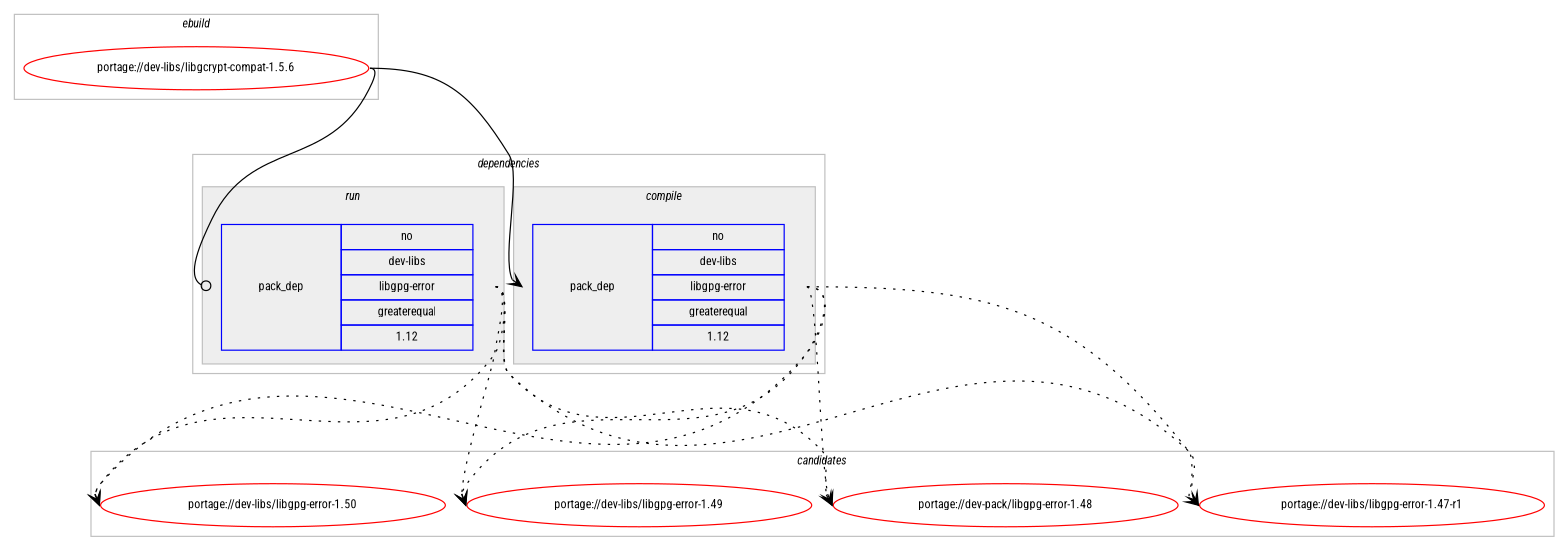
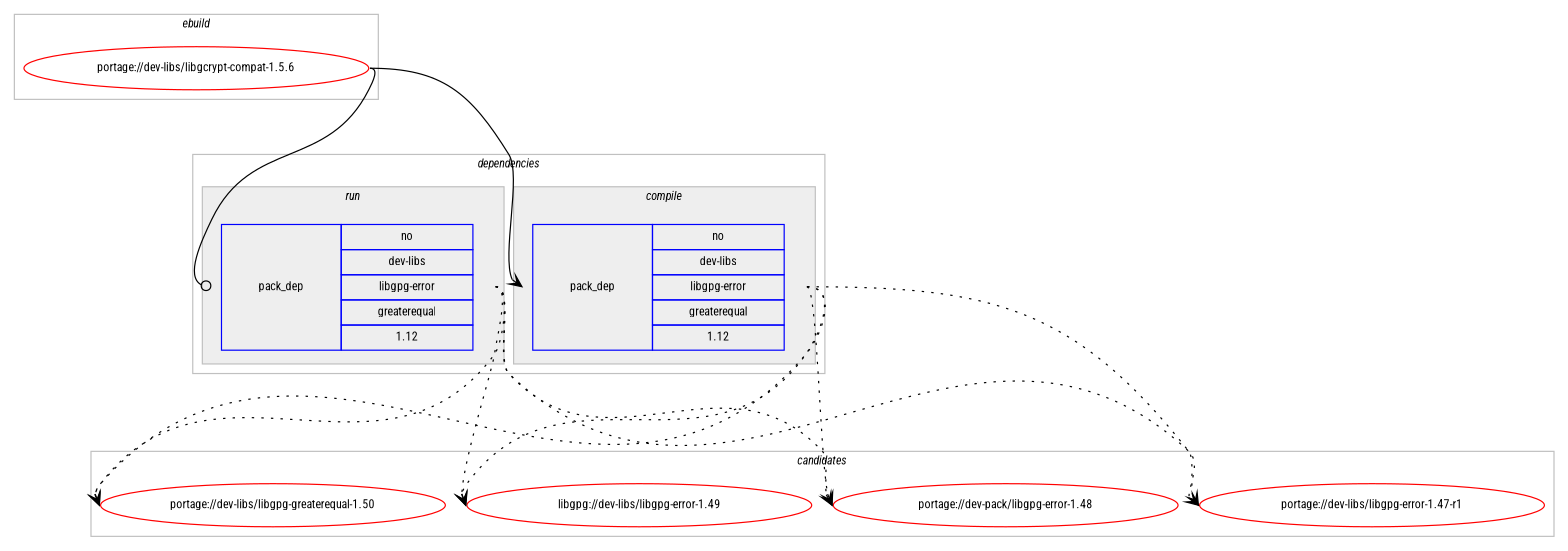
node "portage://dev-libs/libgpg-error-1.50": label "portage://dev-libs/libgpg-error-1.50" -> "portage://dev-libs/libgpg-greaterequal-1.50"
node "portage://dev-libs/libgpg-error-1.49": label "portage://dev-libs/libgpg-error-1.49" -> "libgpg://dev-libs/libgpg-error-1.49"
